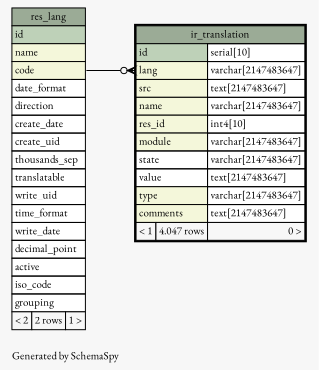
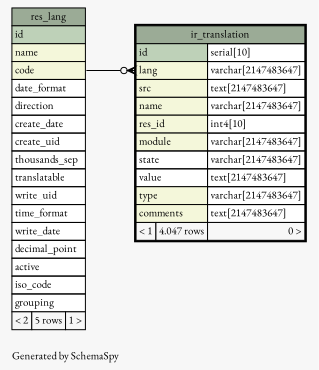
node "res_lang": text "2 rows" -> "5 rows"
